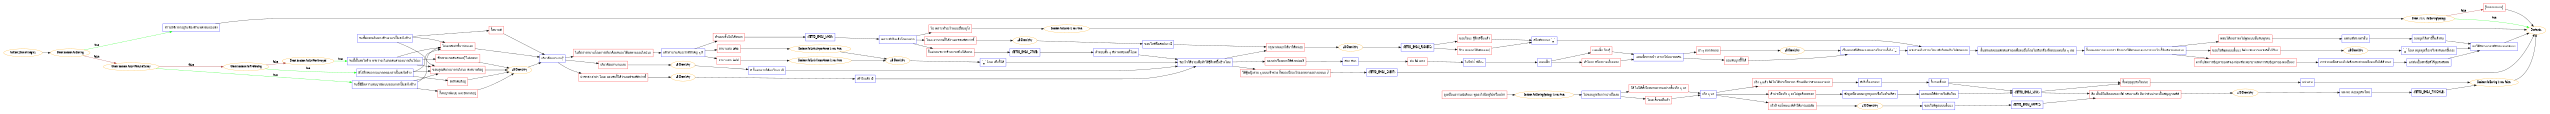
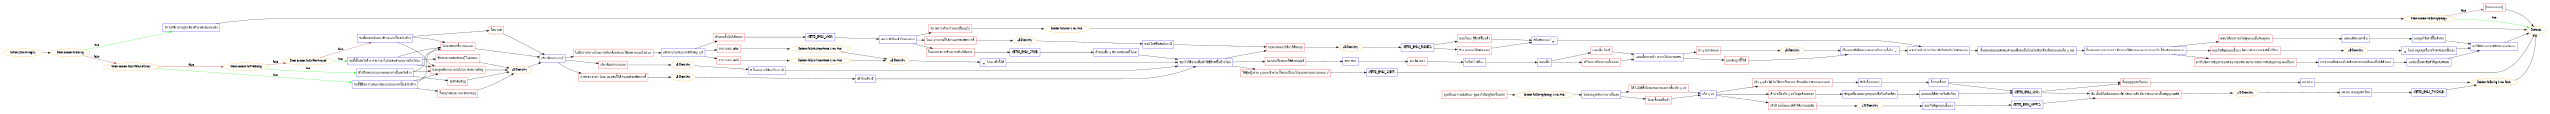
node "Check งไงบ AoiBoringApology": label "Check งไงบ AoiBoringApology" -> "Check boolean AoiBoringApology"
edge "Check boolean AoiDrifterAnnoyed" -> "วันนี้พ่อนักเดินทางข้ามเวลาเป็นยังไงบ้าง": added, label "false"
